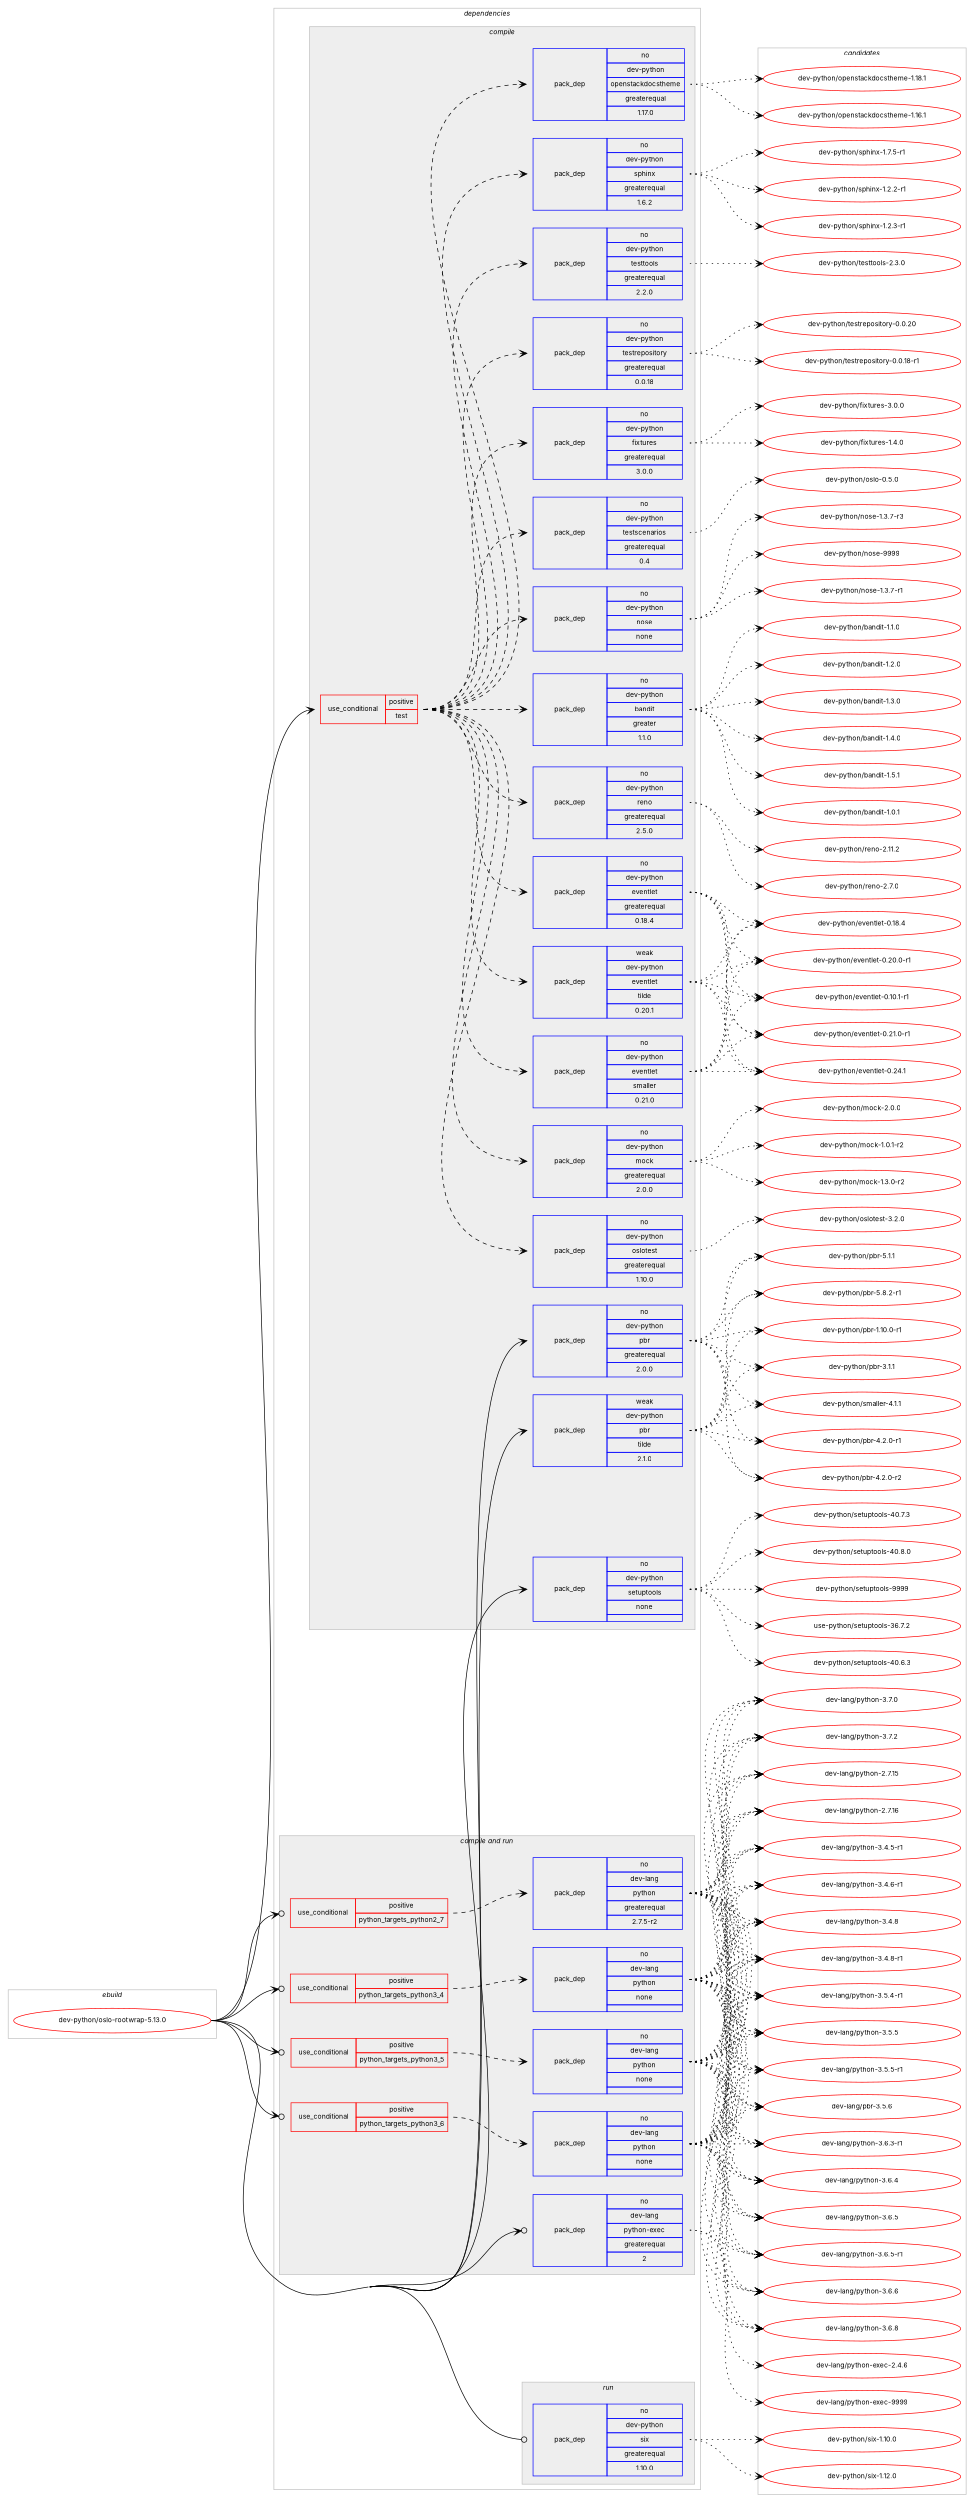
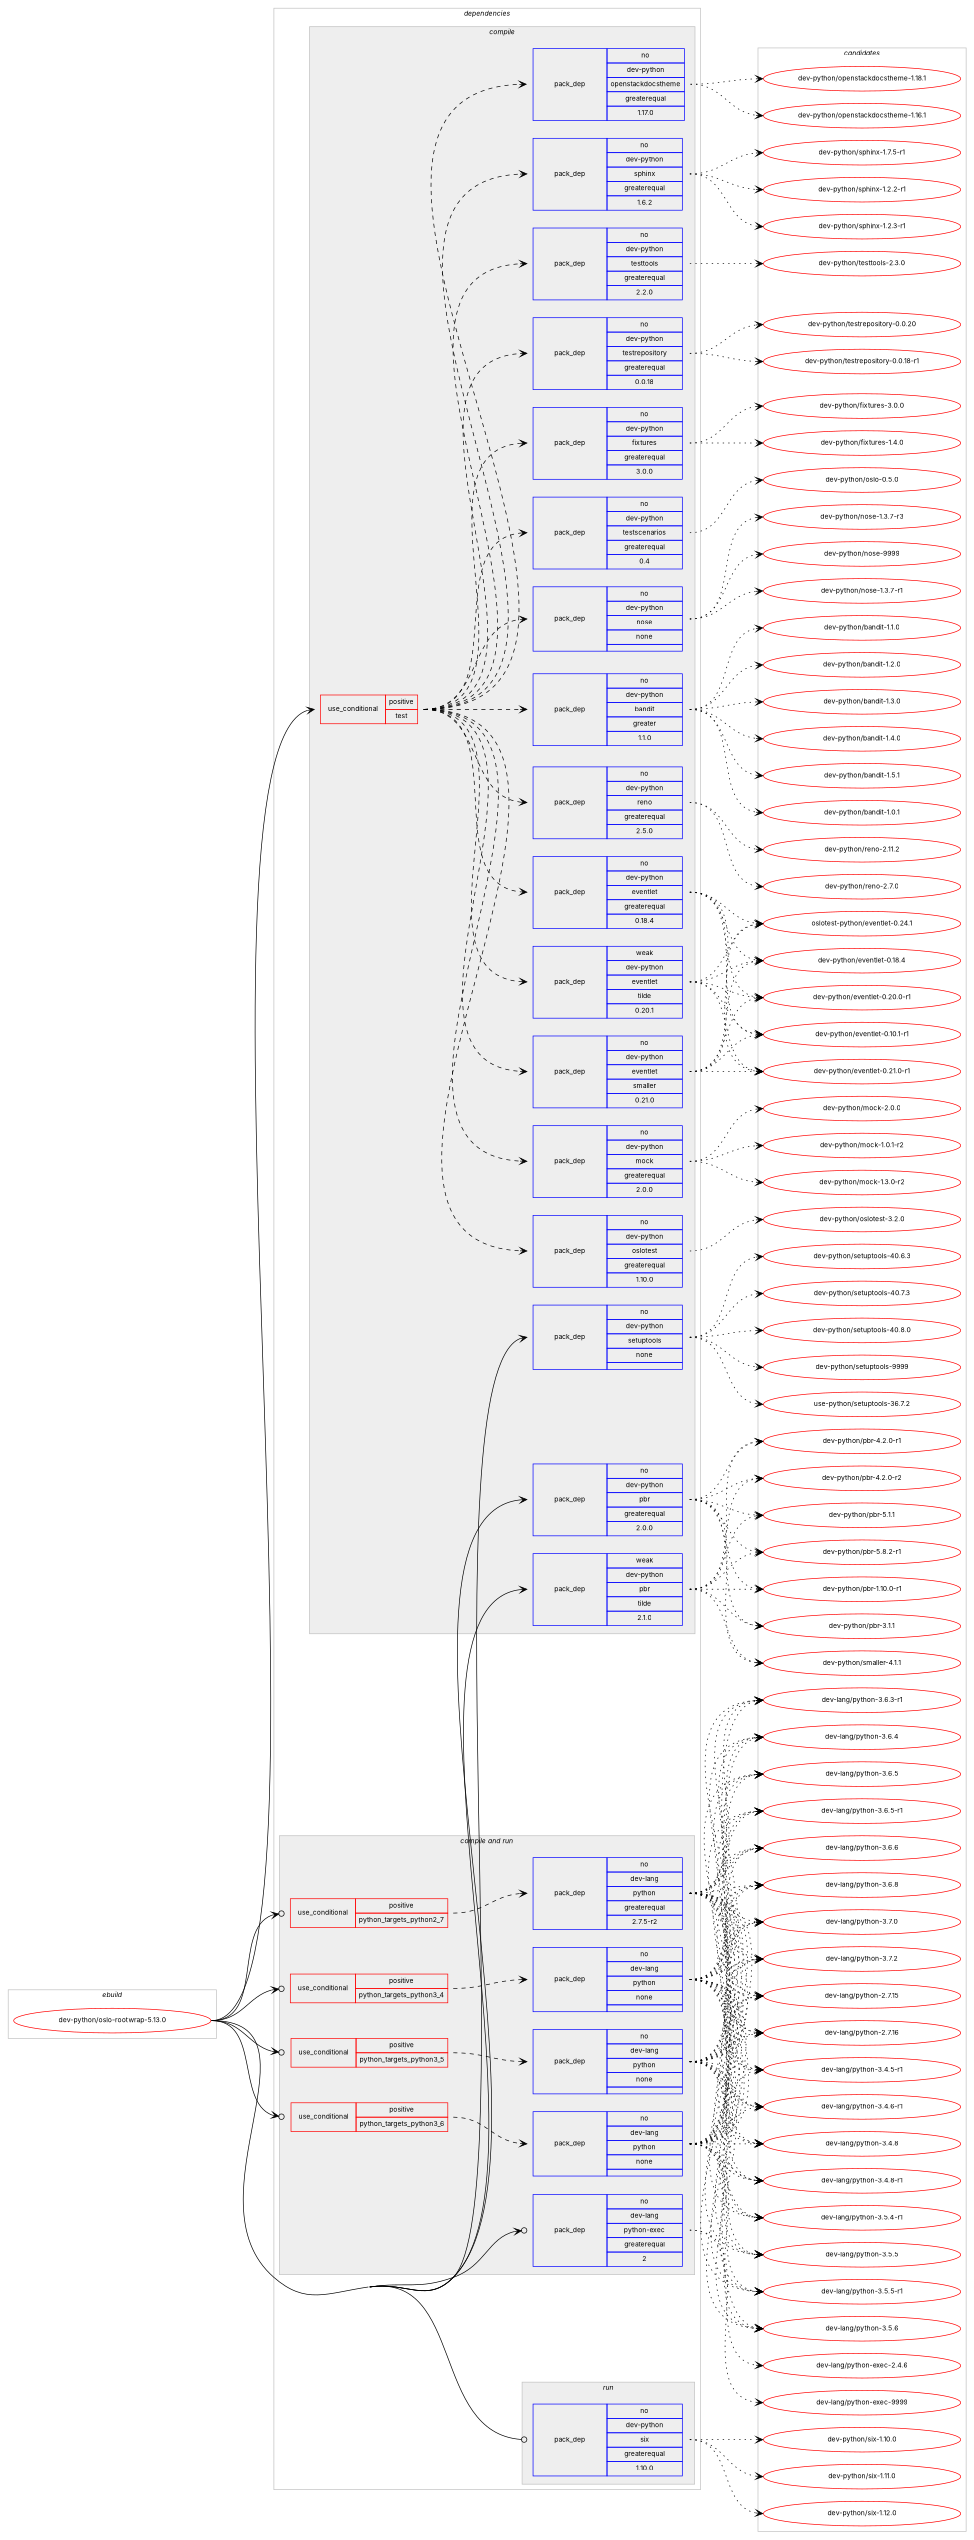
node "dev-python/eventlet-0.24.1": label "dev-python/eventlet-0.24.1" -> "oslotest-python/eventlet-0.24.1"
node "dev-lang/pbr-3.5.6": label "dev-lang/pbr-3.5.6" -> "dev-lang/python-3.5.6"
node "dev-python/six-1.11.0": added
